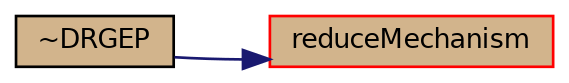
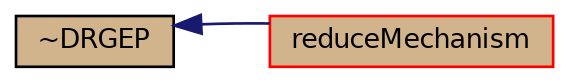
edge "~DRGEP" -> "reduceMechanism": reversed
